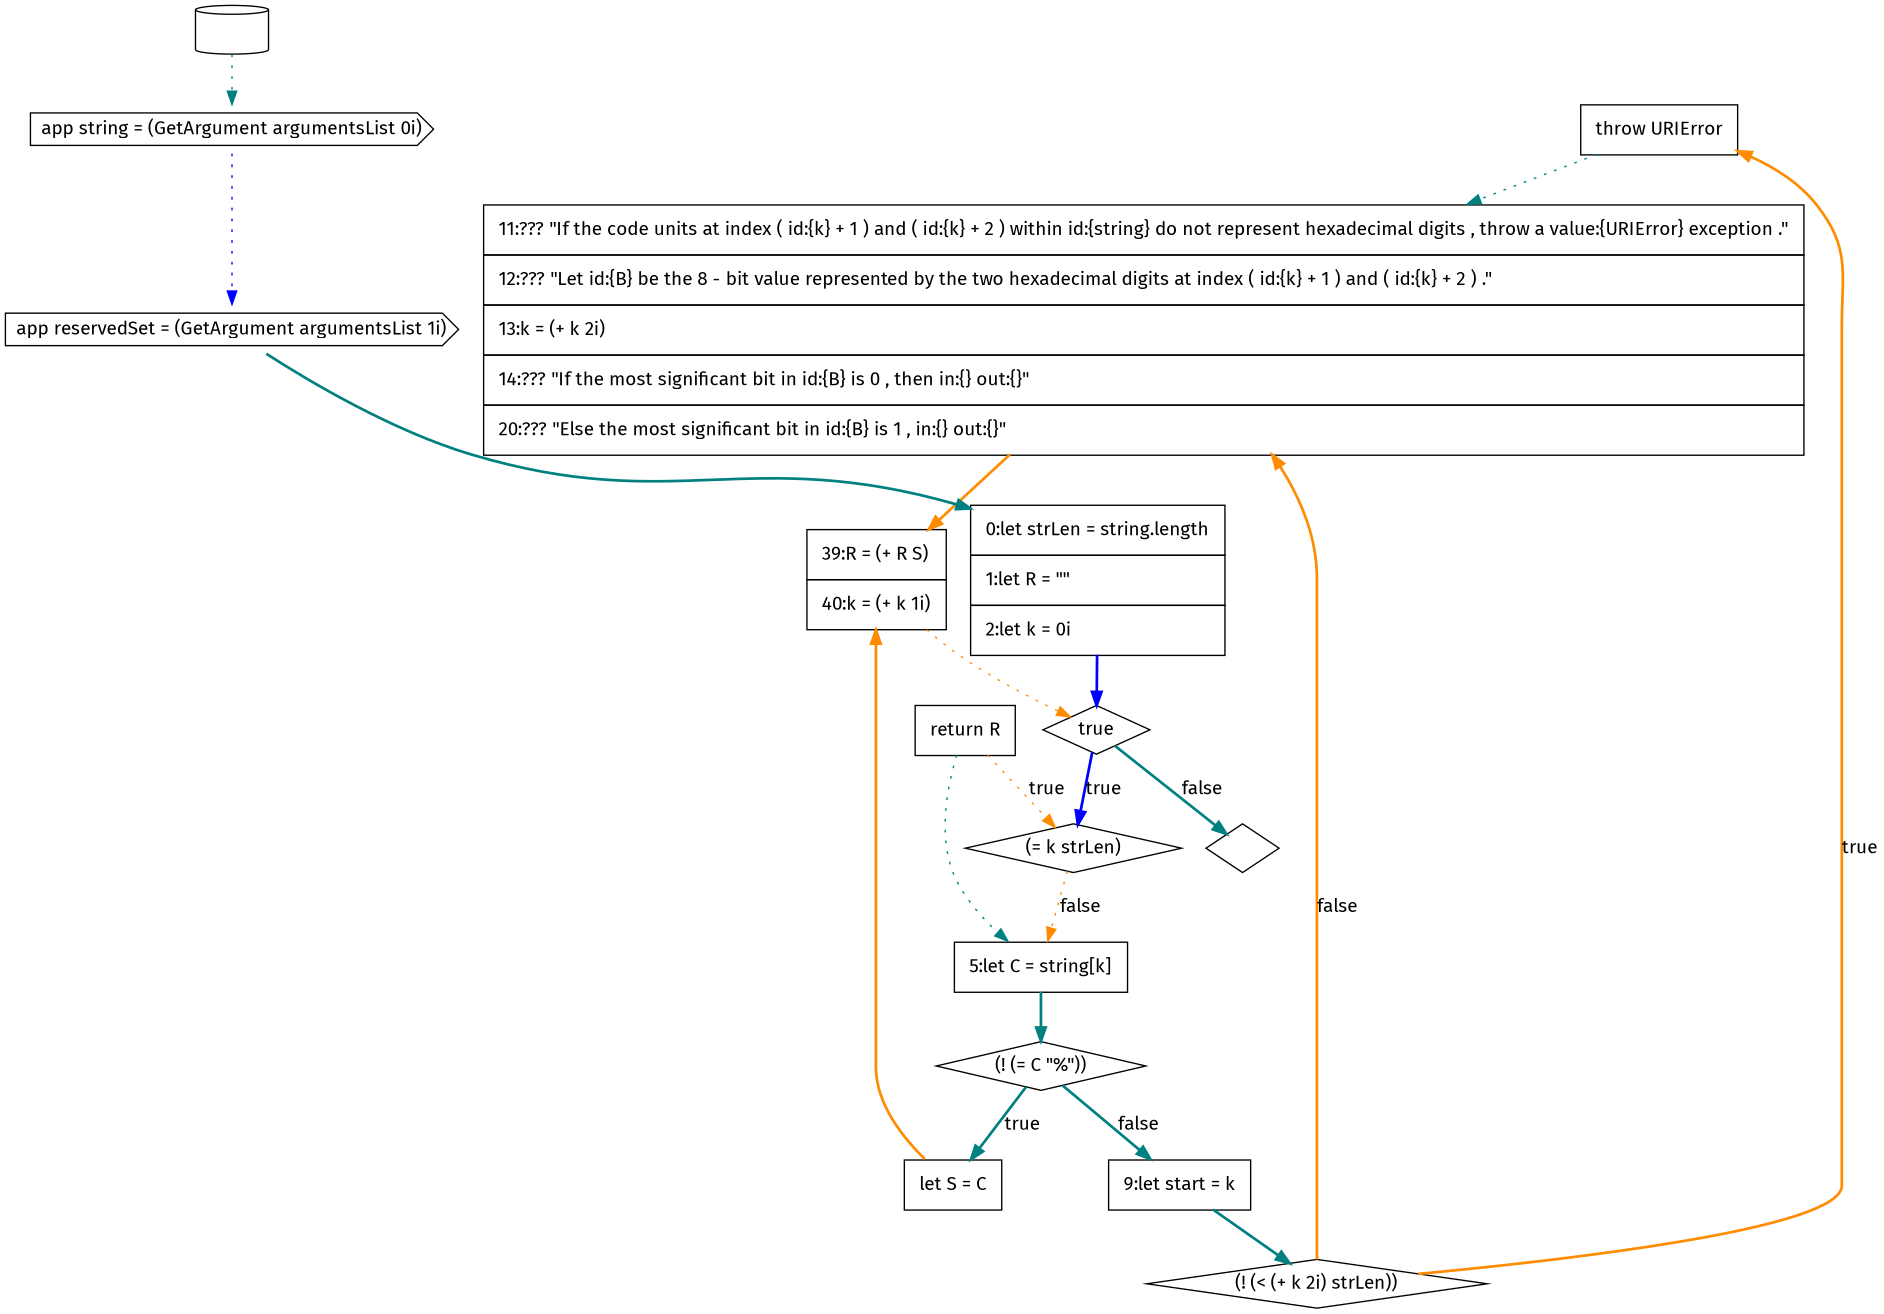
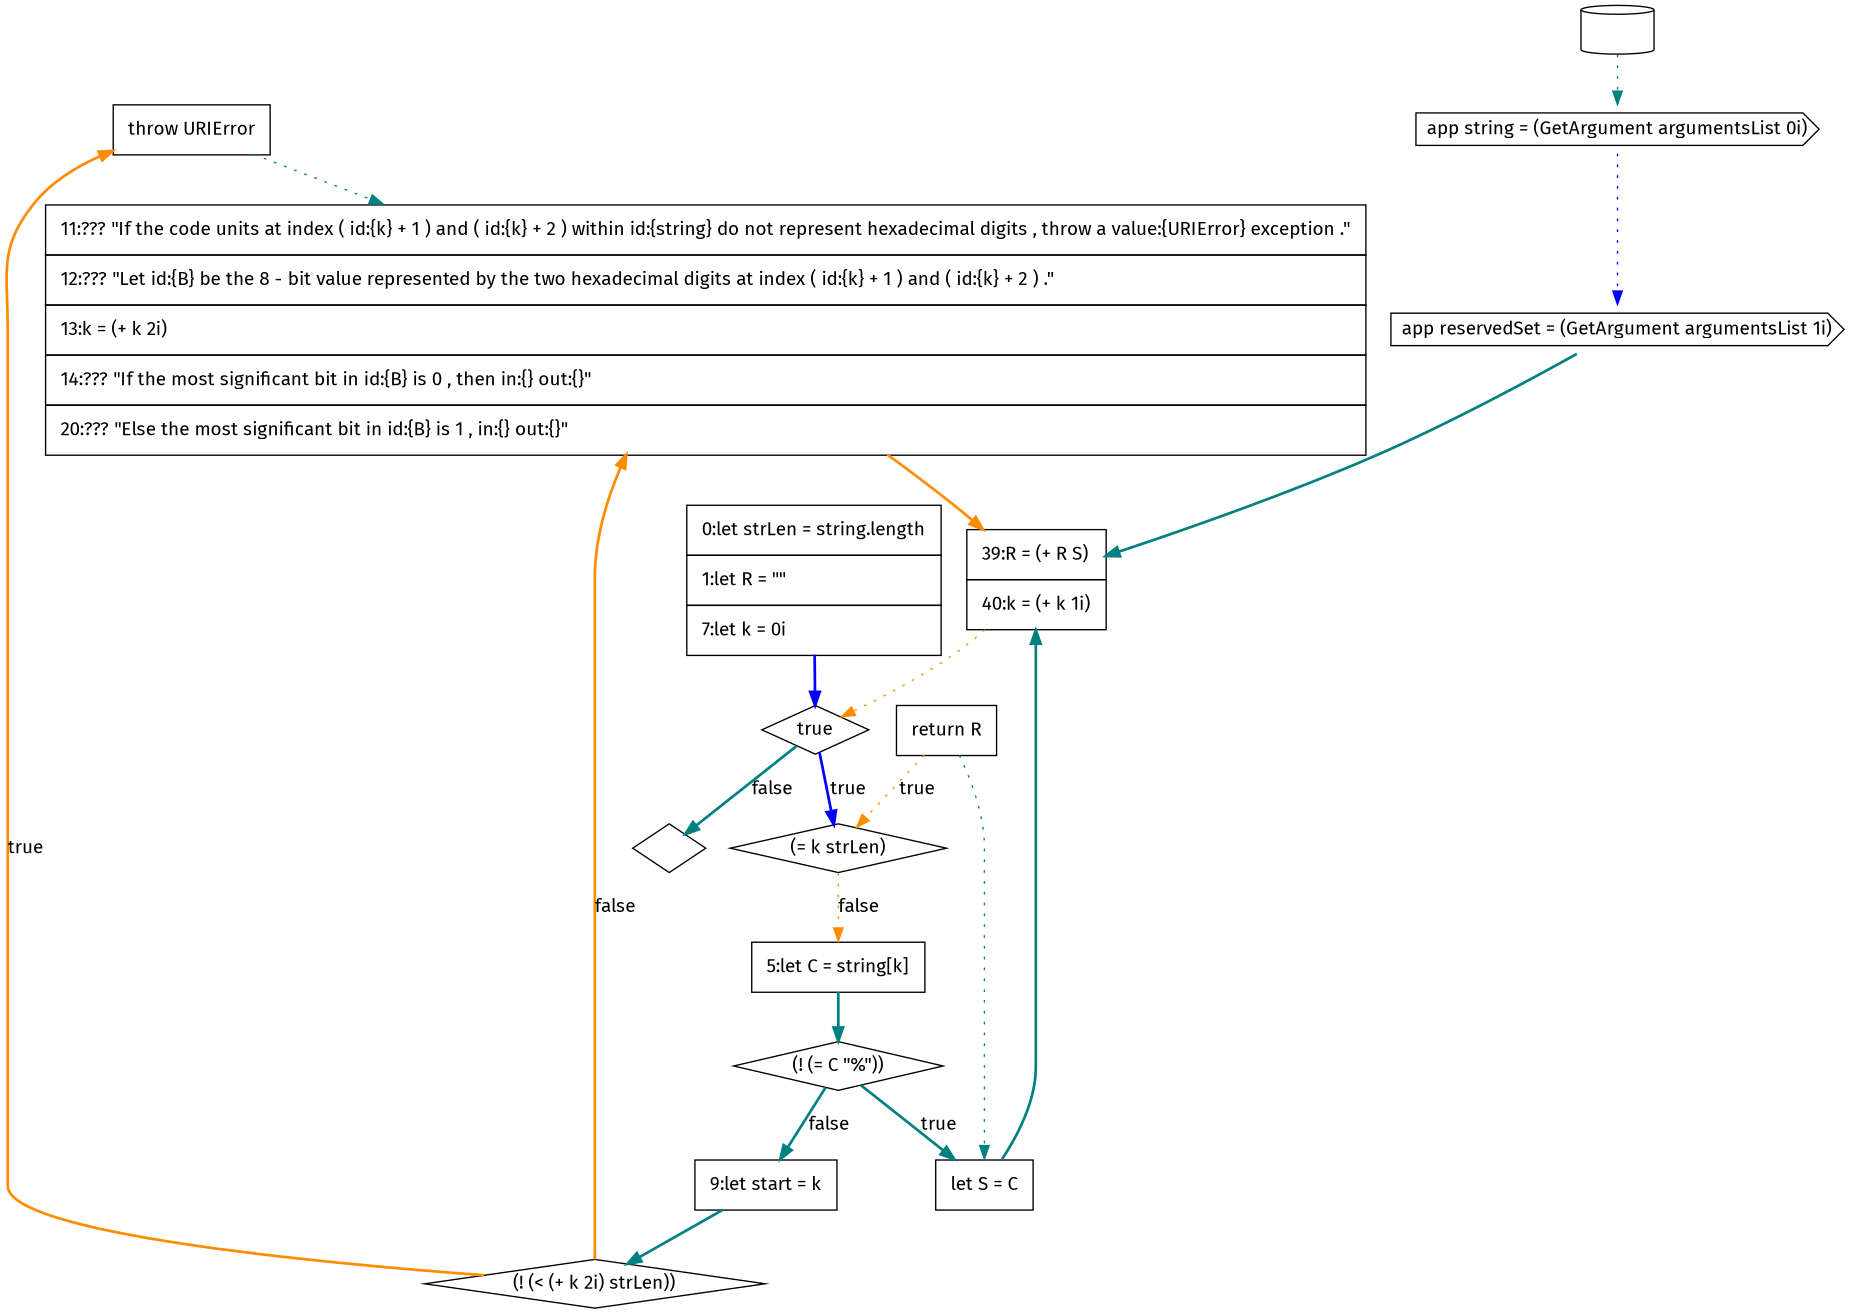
edge "app reservedSet = (GetArgument argumentsList 1i)" -> "0:let strLen = string.length": now "app reservedSet = (GetArgument argumentsList 1i)" -> "39:R = (+ R S)"
node "0:let strLen = string.length": text "2:let k = 0i" -> "7:let k = 0i"
edge "return R" -> "5:let C = string[k]": now "return R" -> "let S = C"
edge "let S = C" -> "39:R = (+ R S)": color darkorange -> teal
